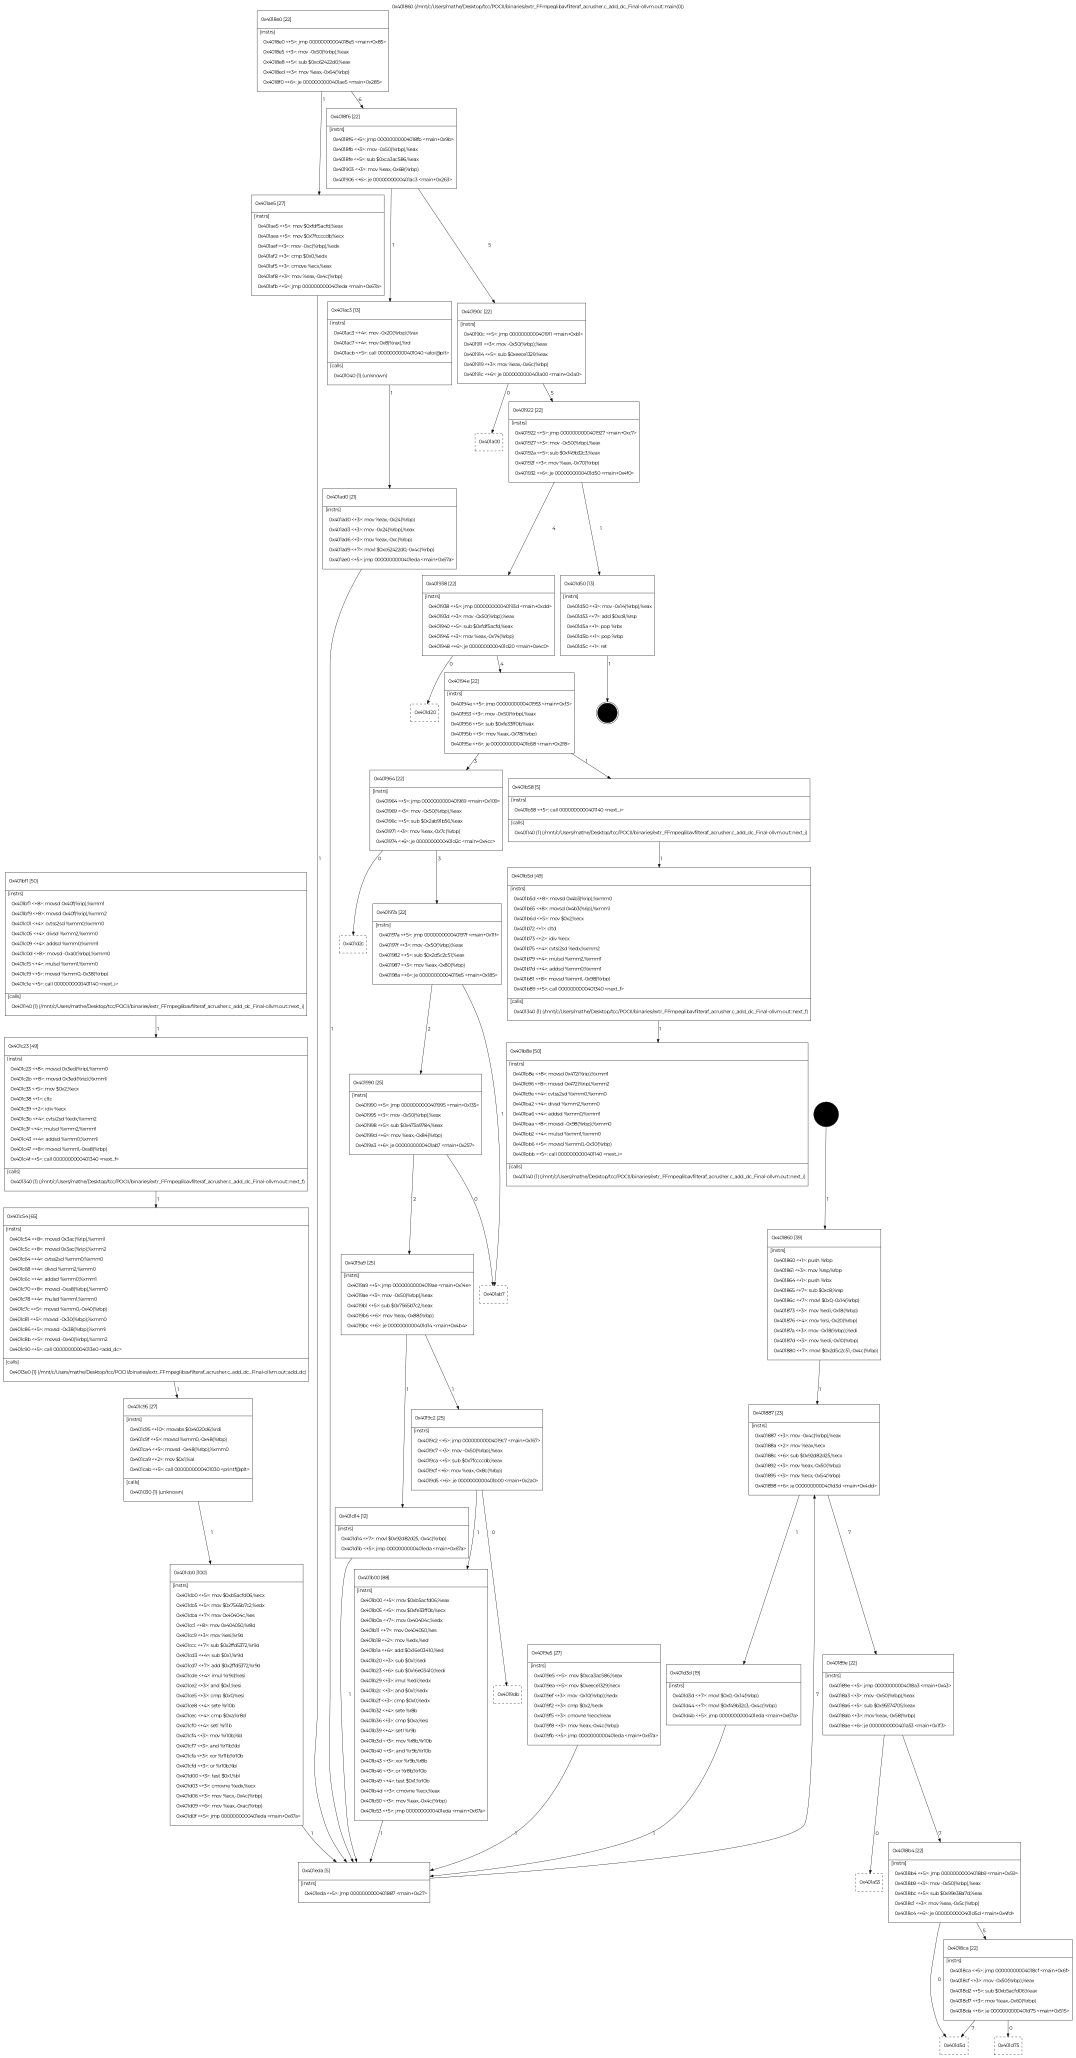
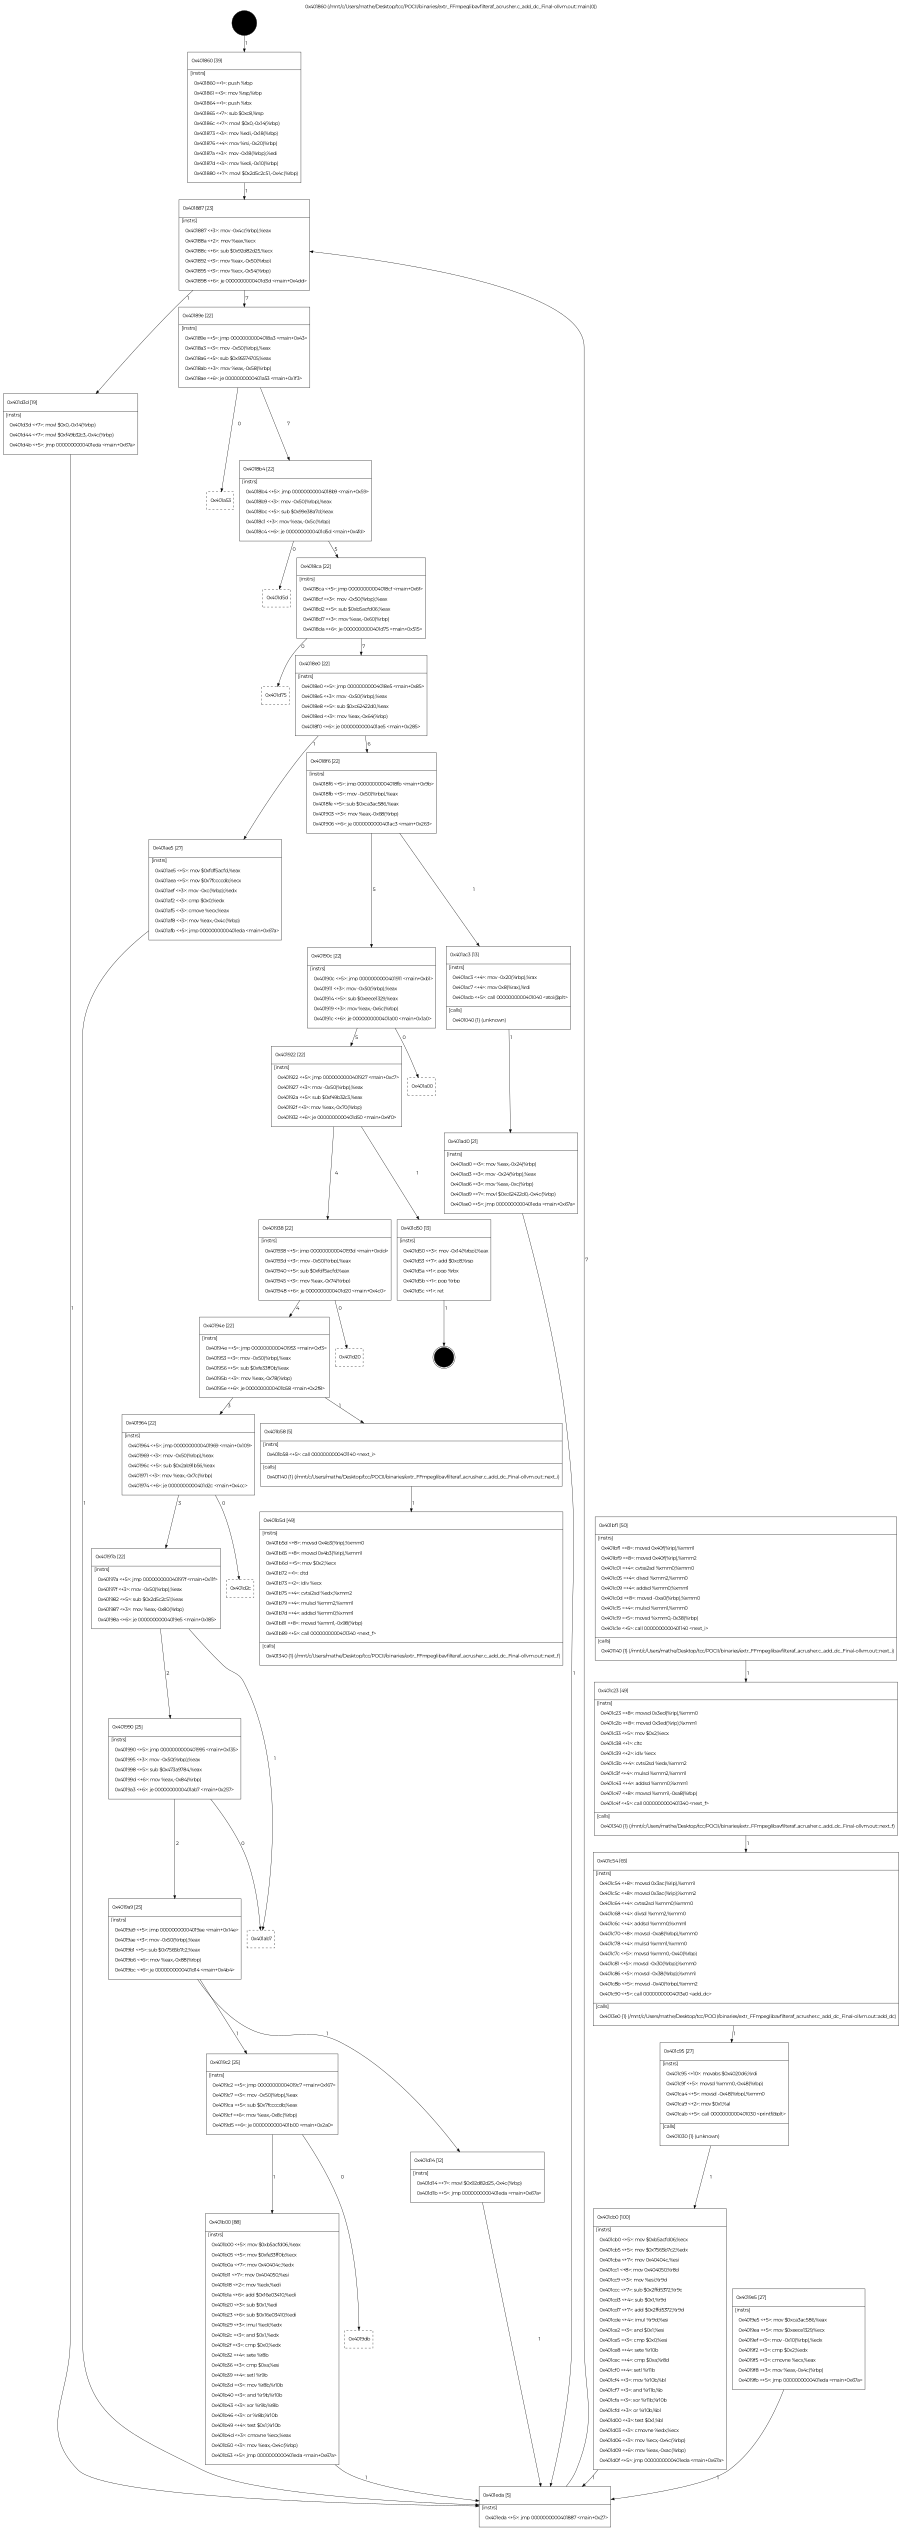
node "0x401b8e [50]": removed
edge "0x4018ca [22]" -> "0x401d5d": now "0x4018ca [22]" -> "0x4018e0 [22]"
